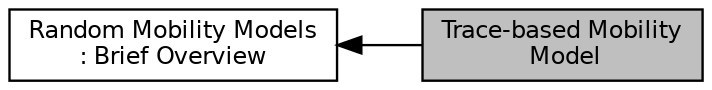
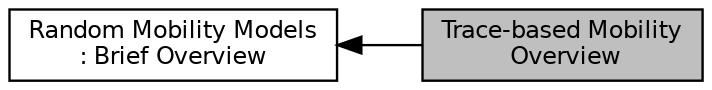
node "Trace-based Mobility Model": label "Trace-based Mobility Model" -> "Trace-based Mobility Overview"
